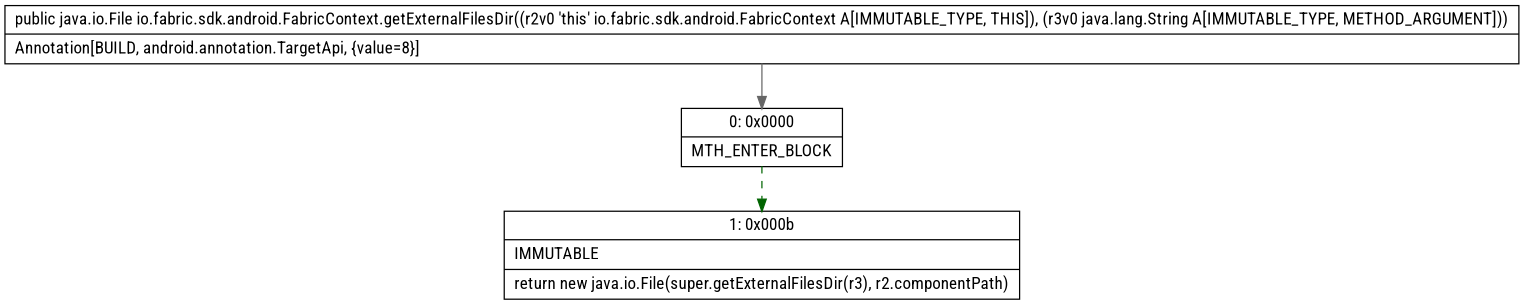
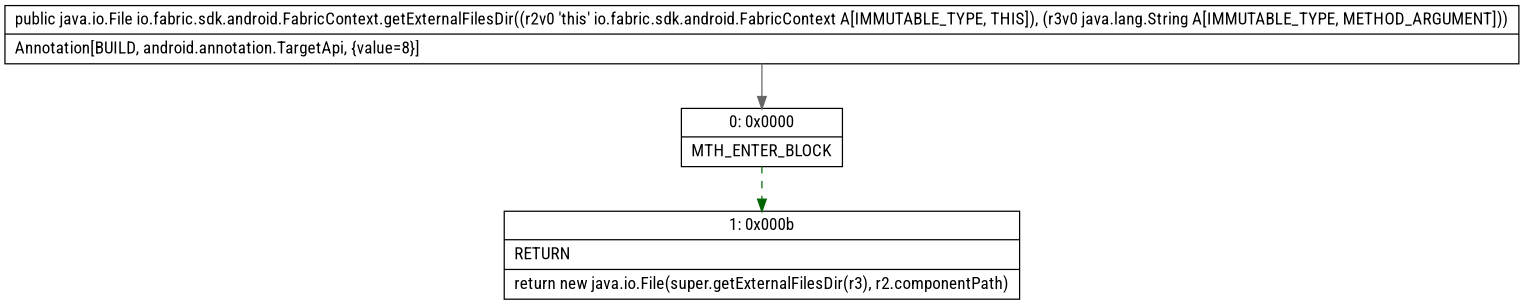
node "1: 0x000b": text "IMMUTABLE" -> "RETURN"
